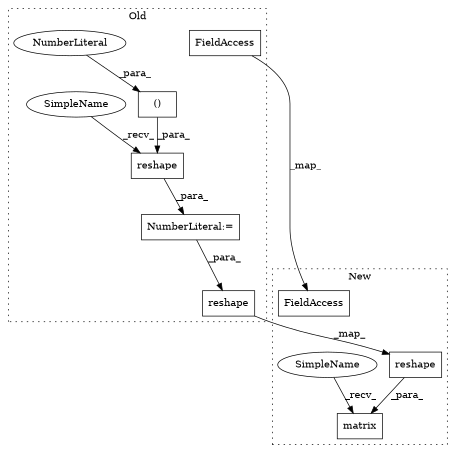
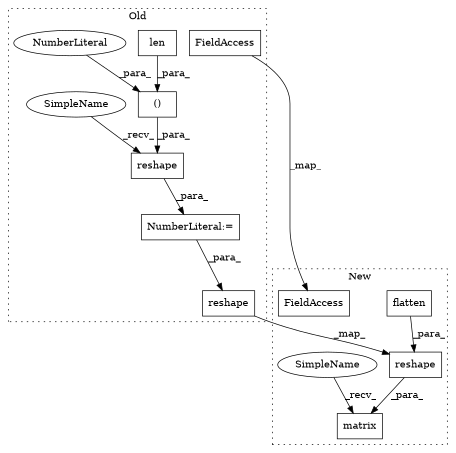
node "len": added
node "flatten": added
